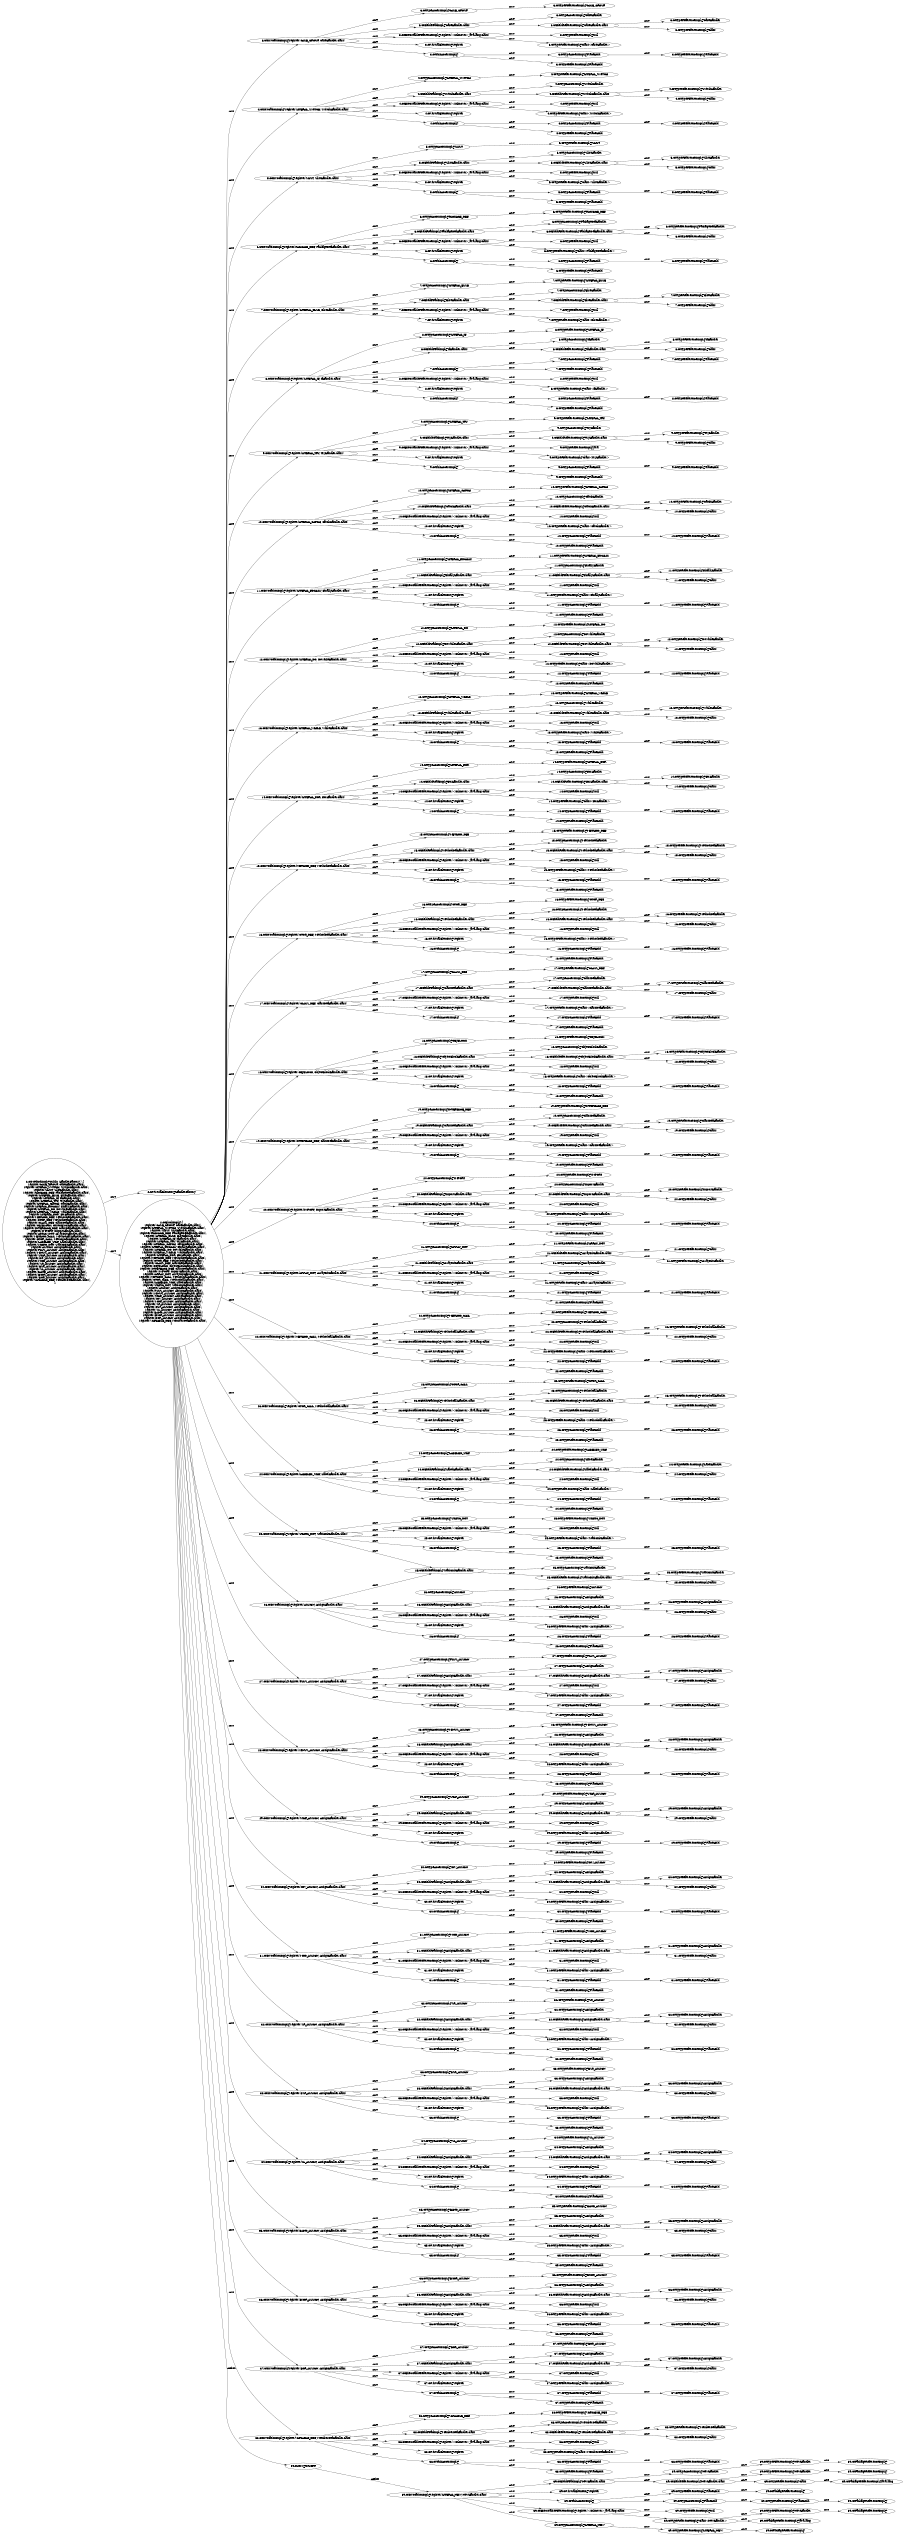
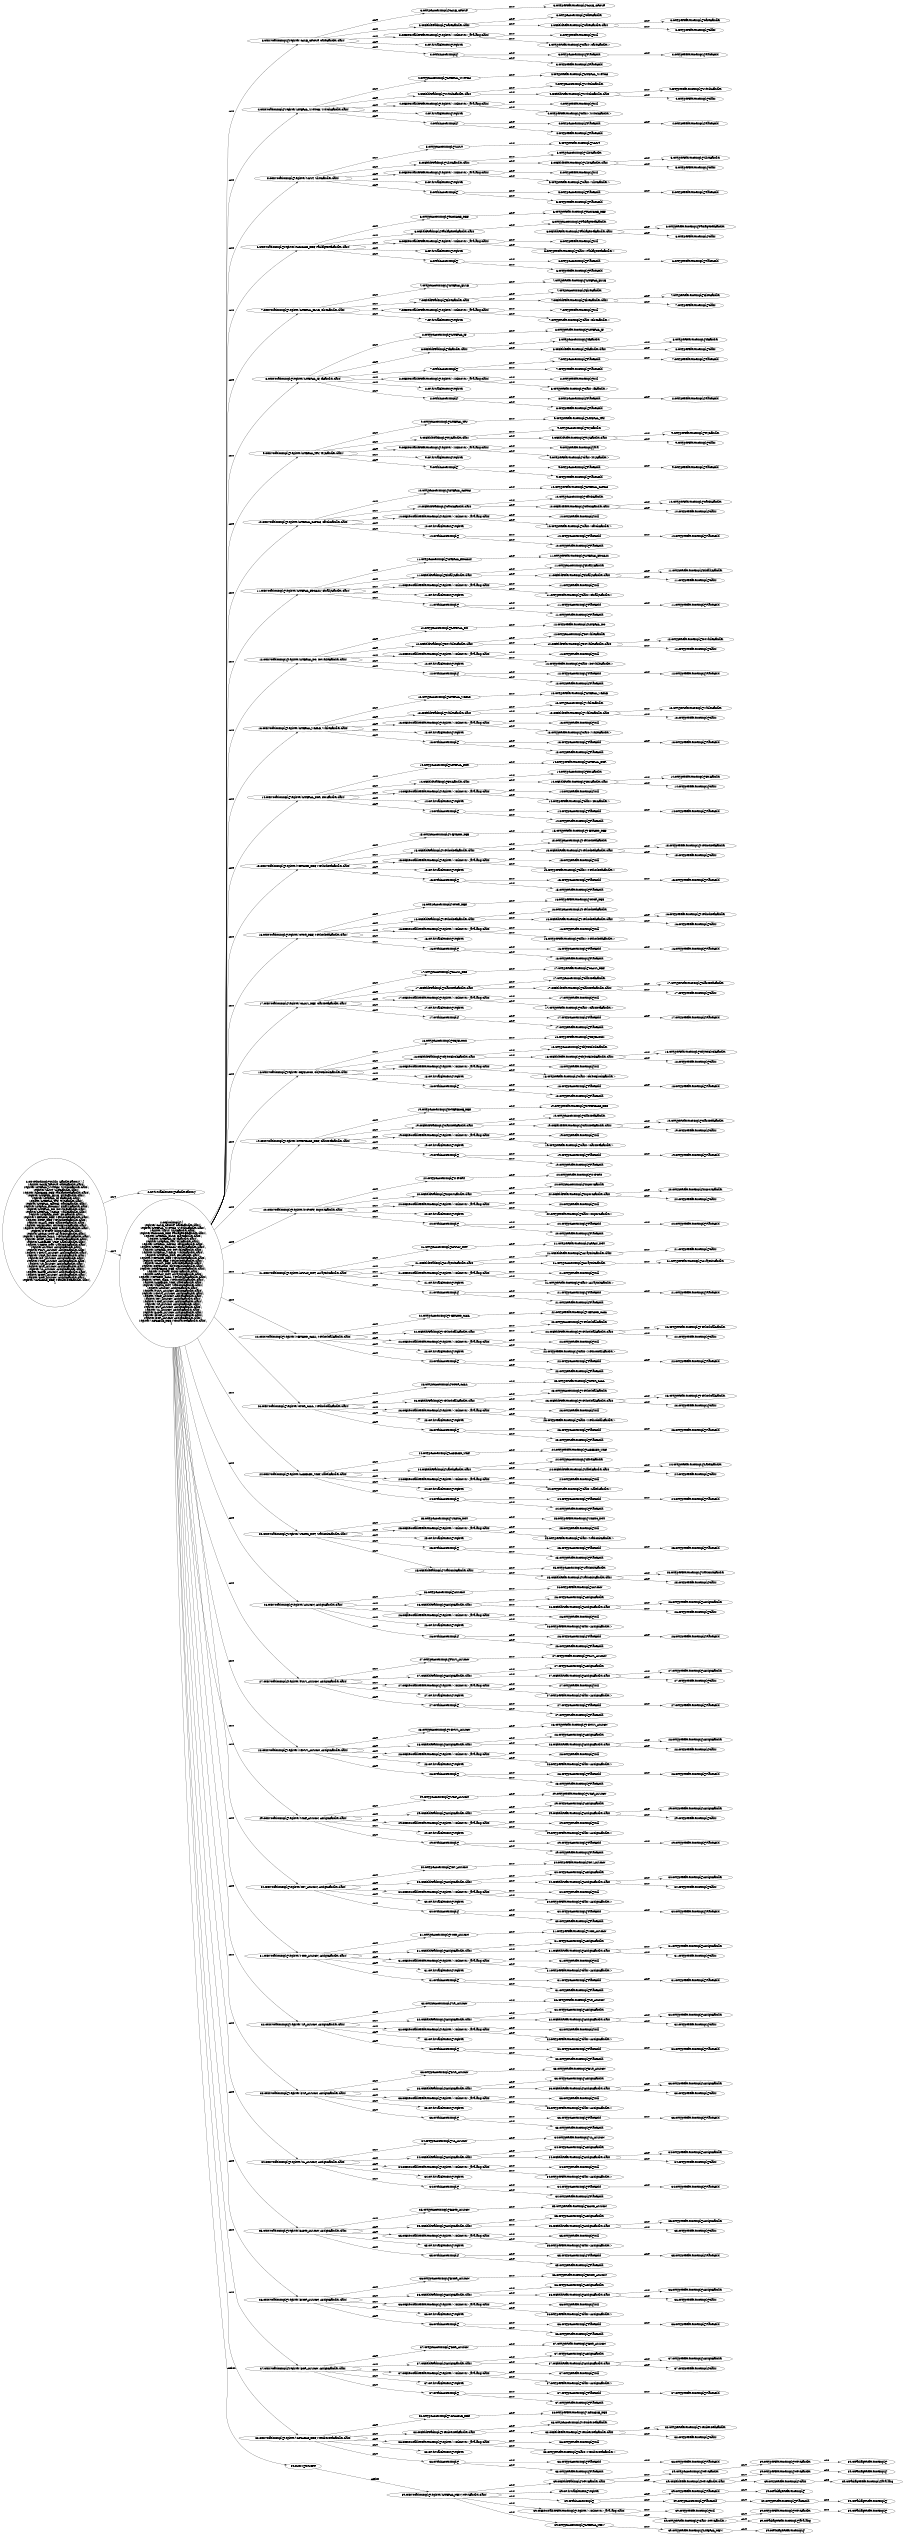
edge "6:CtFieldReadImpl@PackageDefHandler.class" -> "6:CtFieldReferenceImpl@PackageDefHandler.class": removed, label "AST"
edge "21:CtFieldReferenceImpl@ArrayInitHandler.class" -> "21:CtTypeReferenceImpl@ArrayInitHandler": now "21:CtTypeAccessImpl@ArrayInitHandler" -> "21:CtTypeReferenceImpl@ArrayInitHandler"
edge "26:CtInvocationImpl@register(ASSIGN, AssignHandler.class)" -> "25:CtFieldReadImpl@StaticInitHandler.class": now "26:CtInvocationImpl@register(ASSIGN, AssignHandler.class)" -> "26:CtTypeAccessImpl@ASSIGN"
